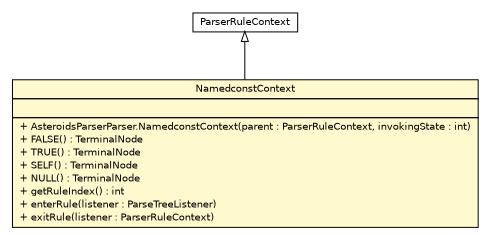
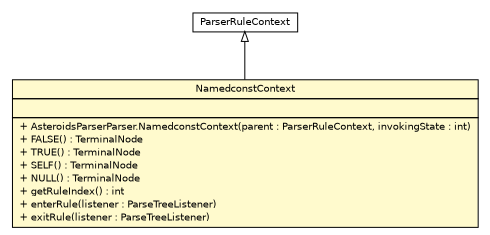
node "NamedconstContext": text "+ exitRule(listener : ParserRuleContext)" -> "+ exitRule(listener : ParseTreeListener)"
